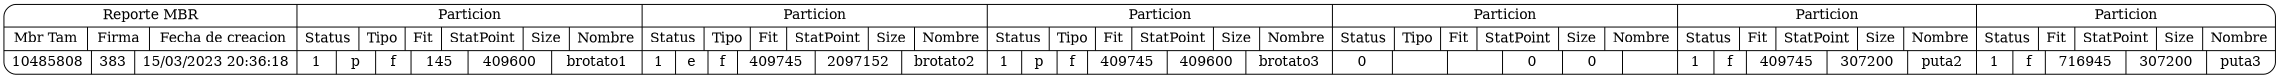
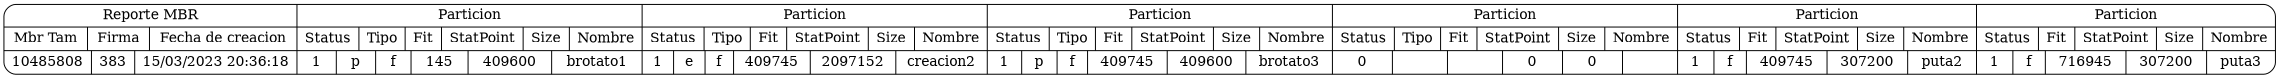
node "Reporte MBR": text "brotato2" -> "creacion2"
